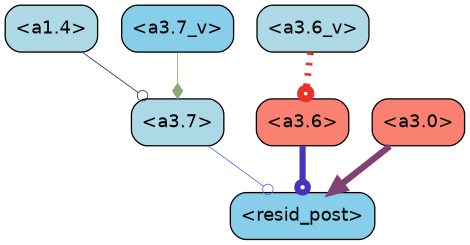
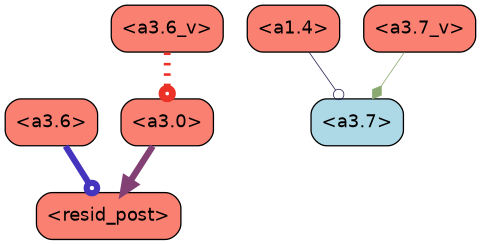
node "<a1.4>": fillcolor lightblue -> salmon
node "<a3.7_v>": fillcolor skyblue -> salmon
node "<a3.6_v>": fillcolor lightblue -> salmon
edge "<a3.6_v>" -> "<a3.6>": now "<a3.6_v>" -> "<a3.0>"
edge "<a3.7>" -> "<resid_post>": removed
node "<resid_post>": fillcolor skyblue -> salmon
